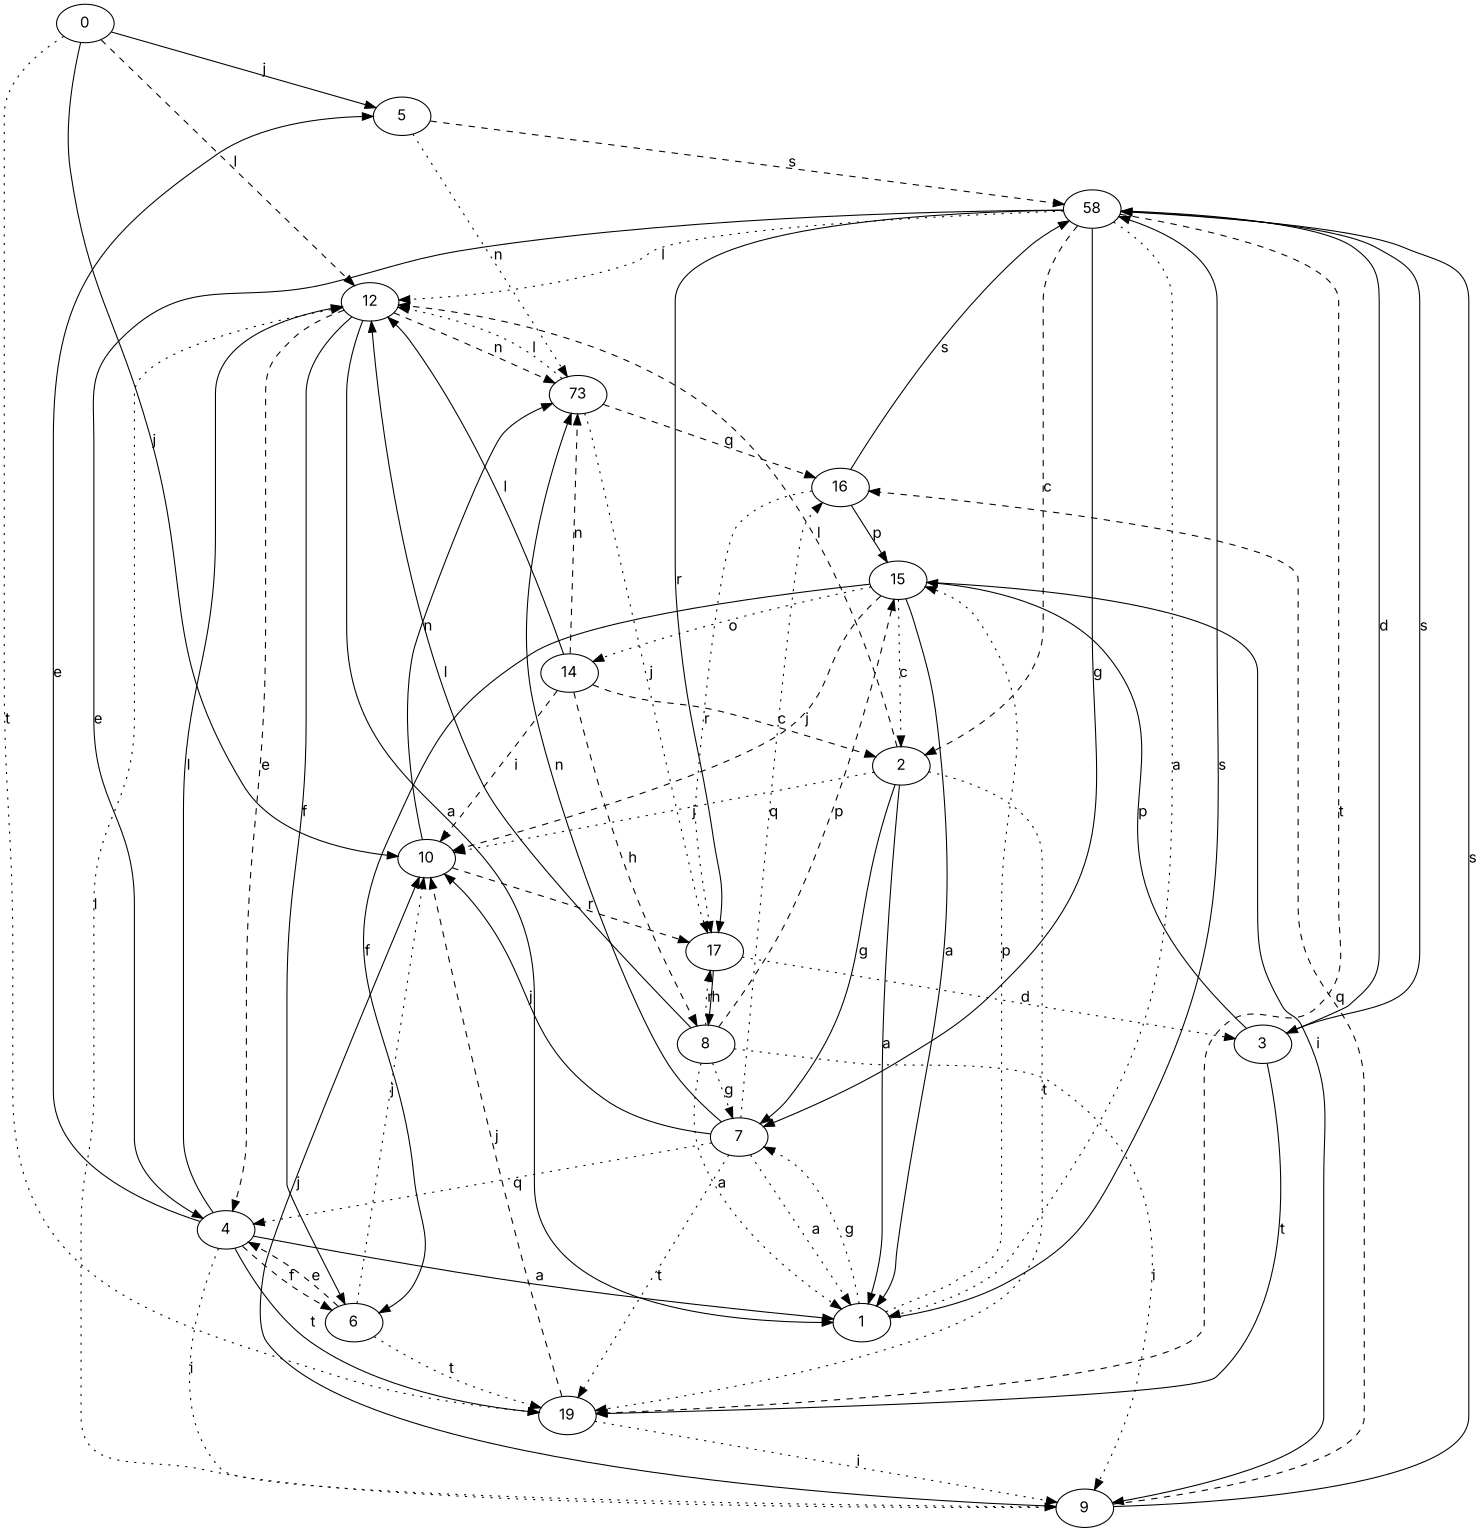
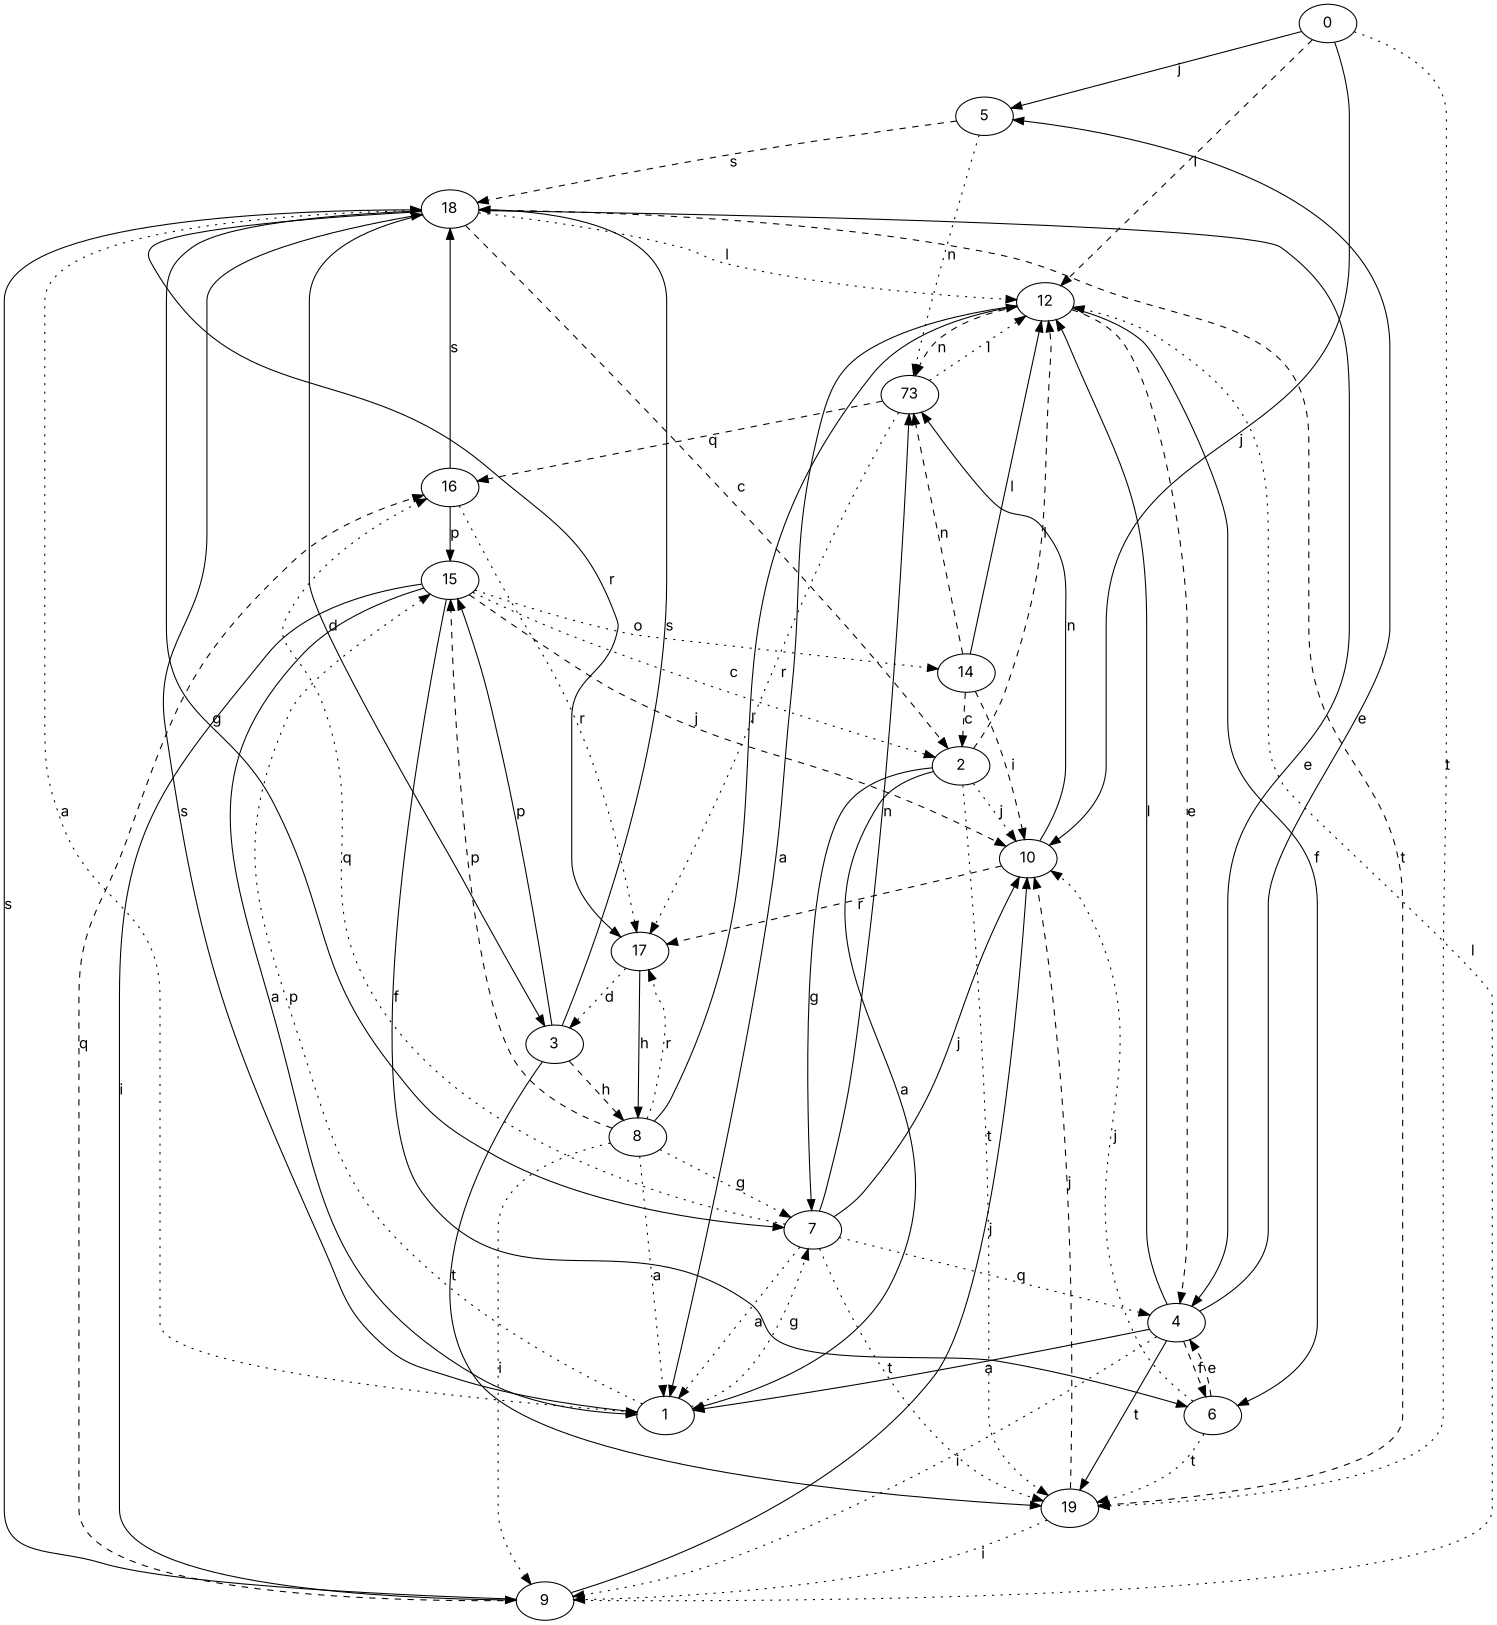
node "58": label "58" -> "18"
edge "73" -> "17": label "j" -> "r"
edge "14" -> "8": now "3" -> "8"
